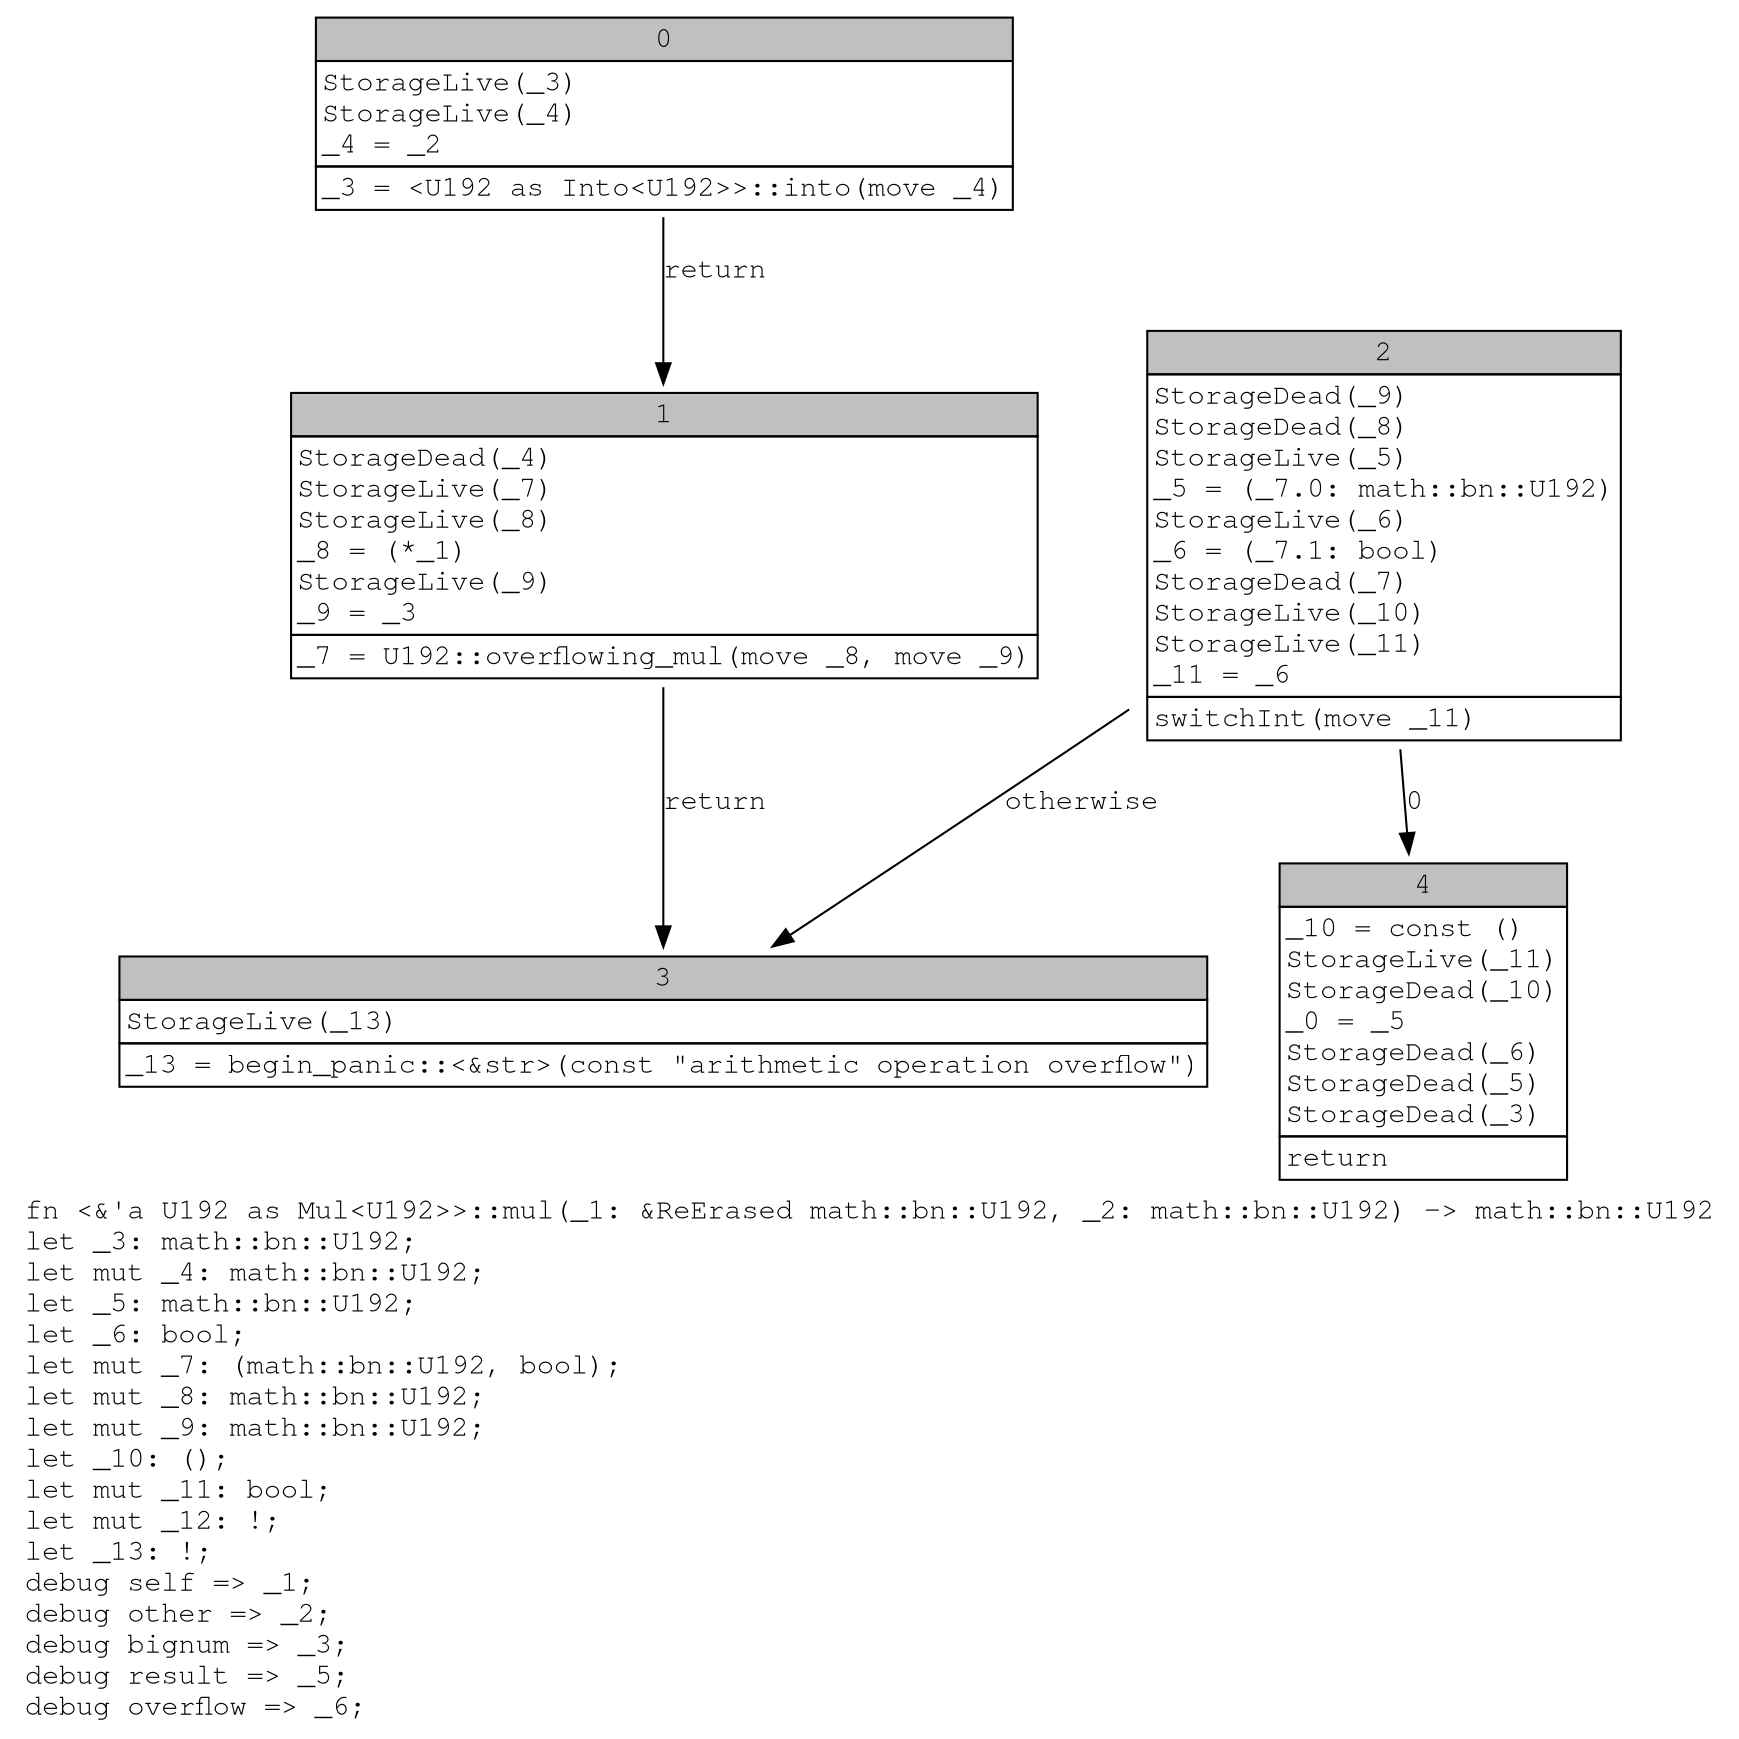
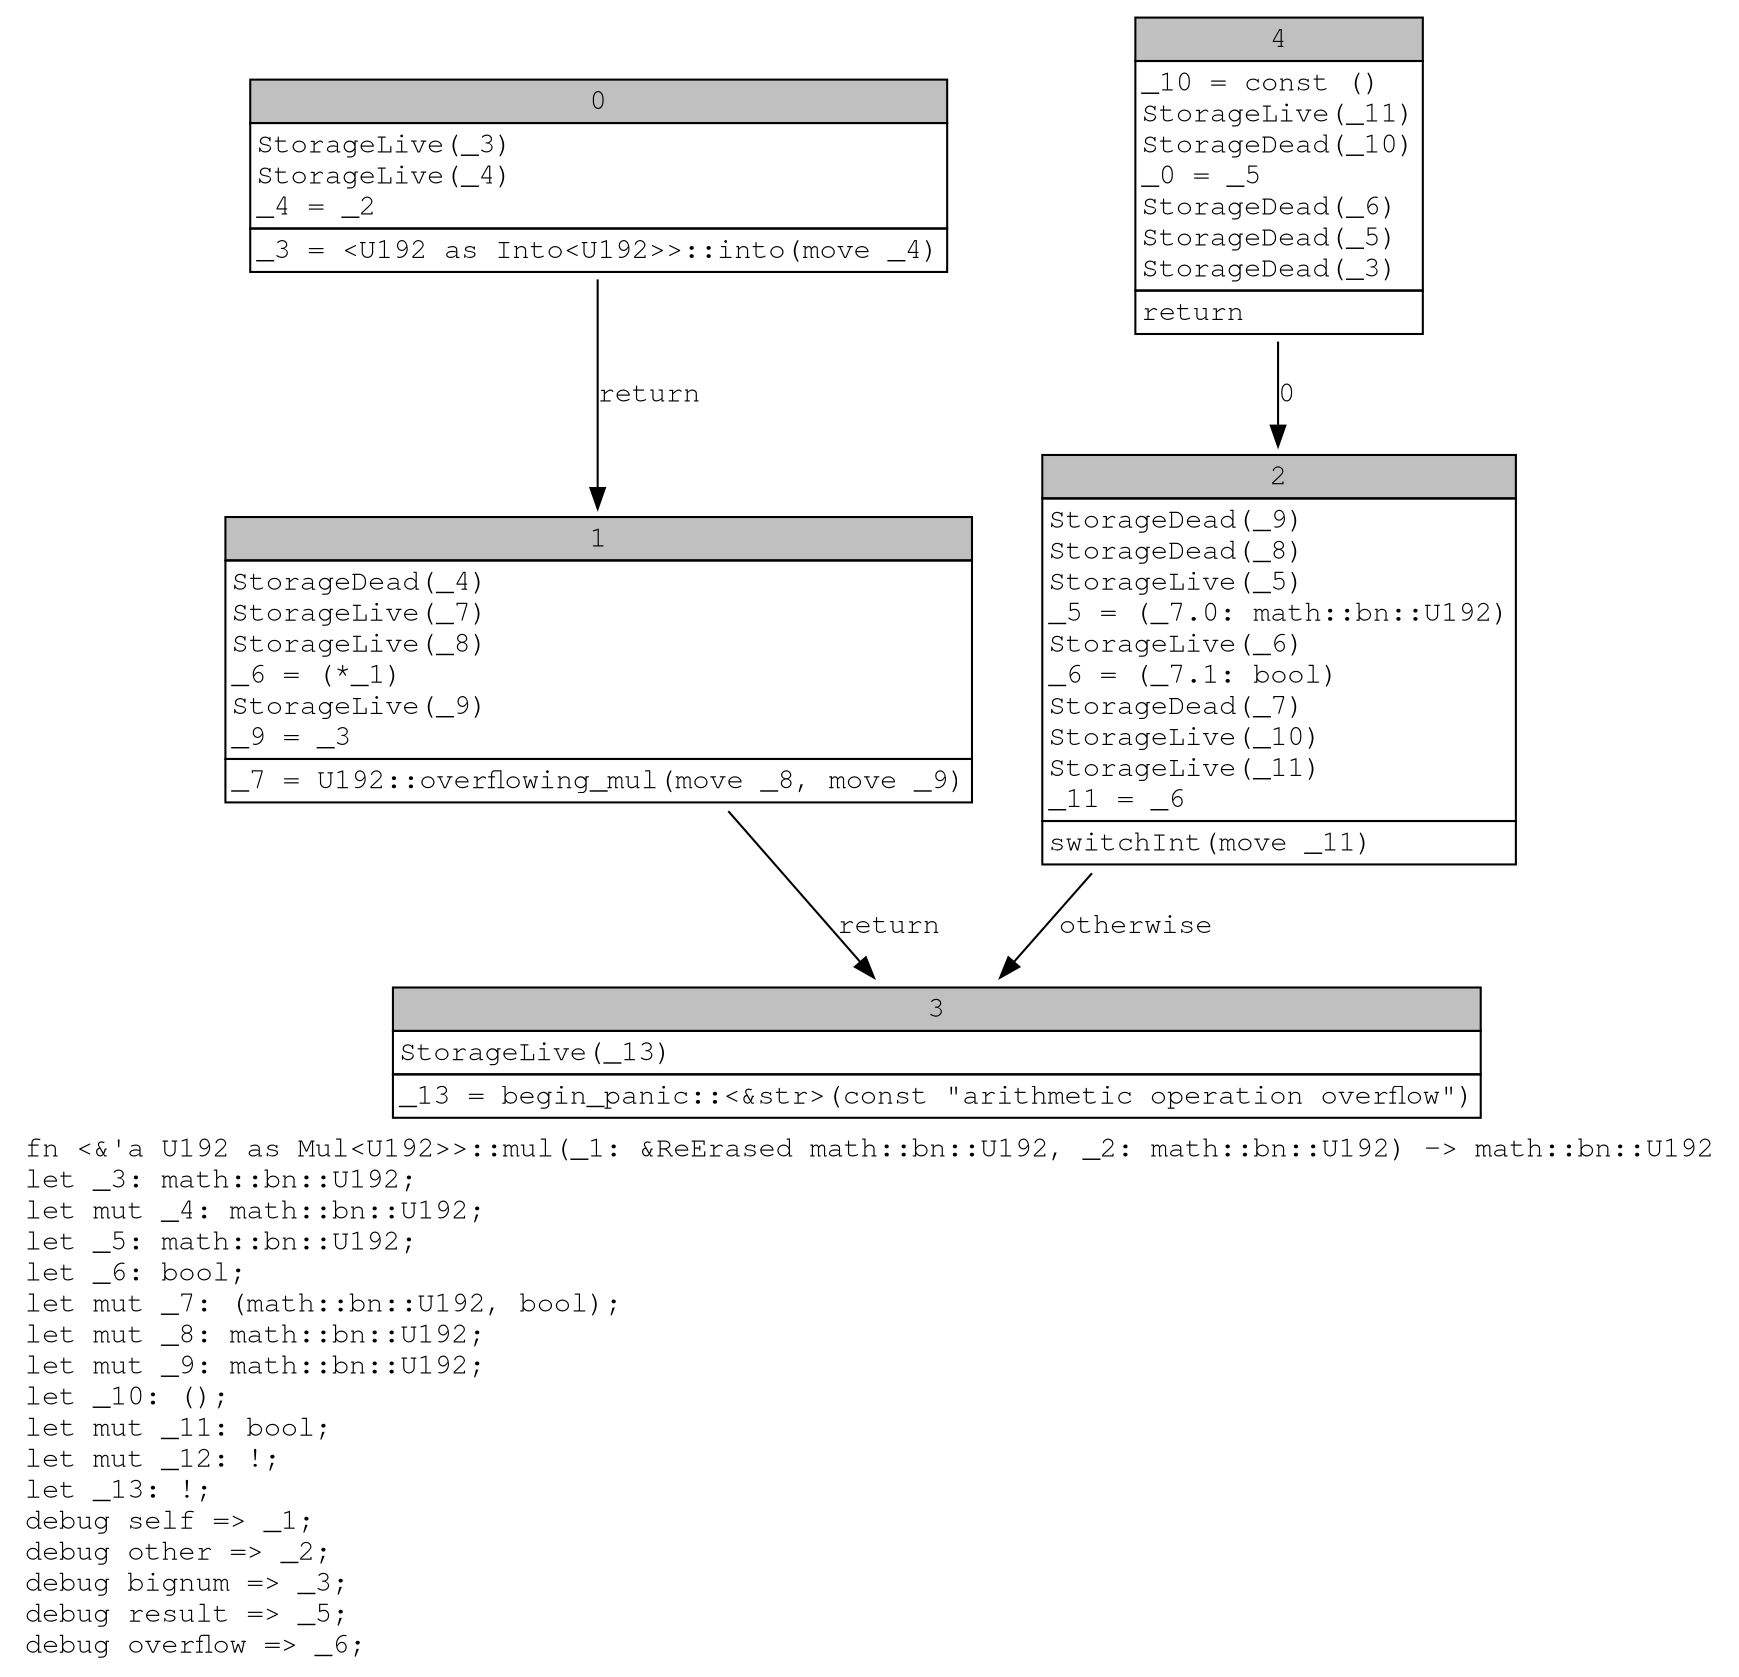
node "1": text "_8 = (*_1)" -> "_6 = (*_1)"
edge "2" -> "4": reversed
